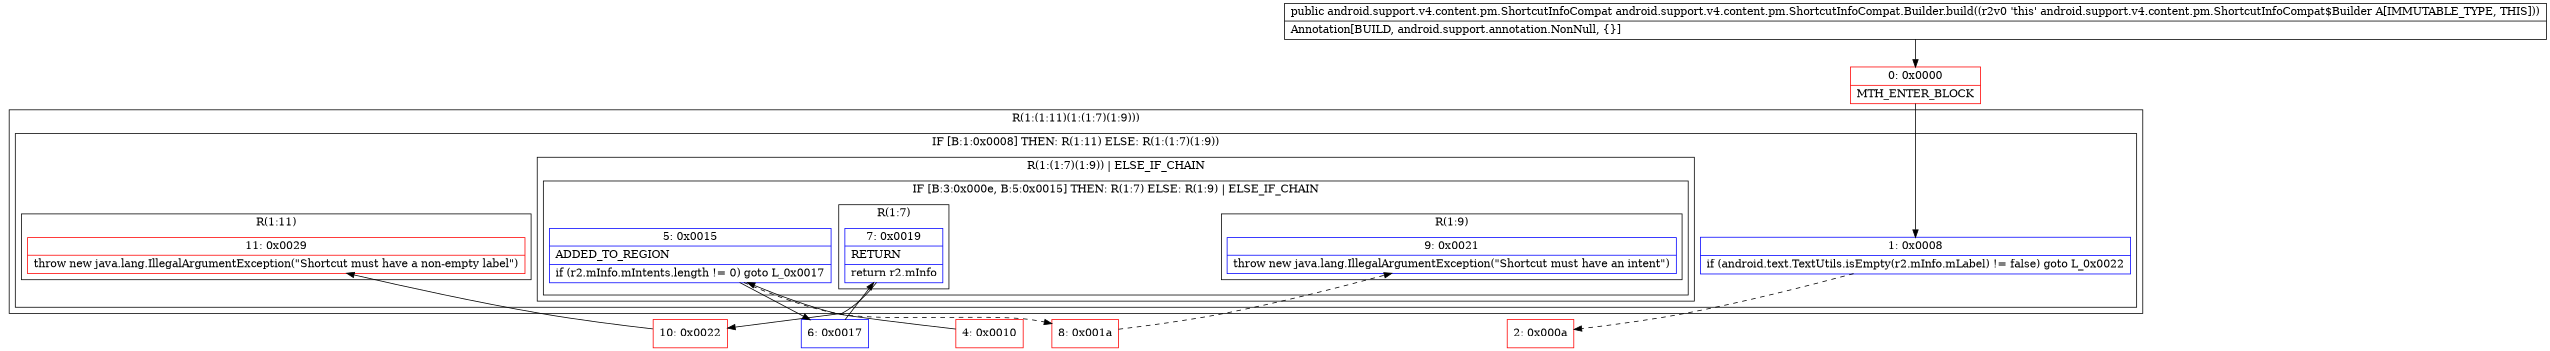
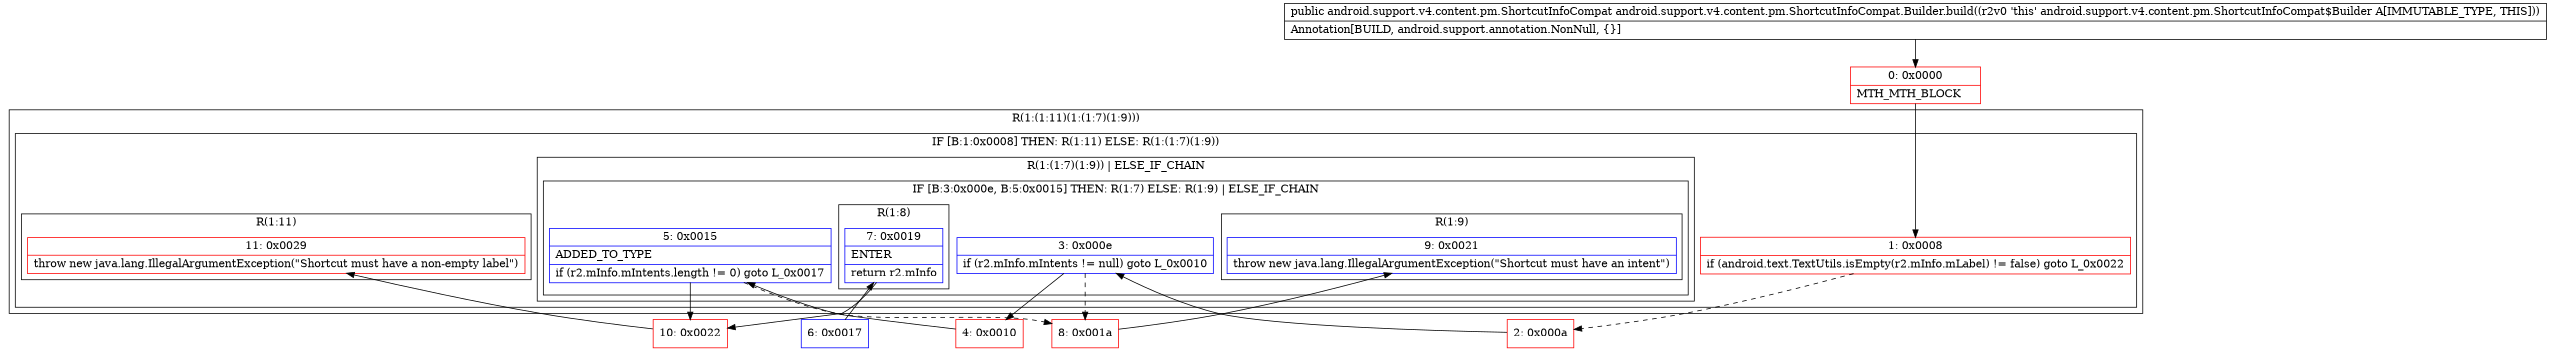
node "0: 0x0000": text "MTH_ENTER_BLOCK" -> "MTH_MTH_BLOCK"
cluster "R(1:7)": label "R(1:7)" -> "R(1:8)"
node "5: 0x0015": text "ADDED_TO_REGION" -> "ADDED_TO_TYPE"
node "7: 0x0019": text "RETURN" -> "ENTER"
node "3: 0x000e": added
node "1: 0x0008": color blue -> red
edge "5: 0x0015" -> "6: 0x0017": now "5: 0x0015" -> "10: 0x0022"
edge "8: 0x001a" -> "9: 0x0021": style dashed -> solid
